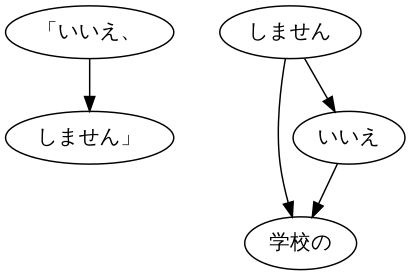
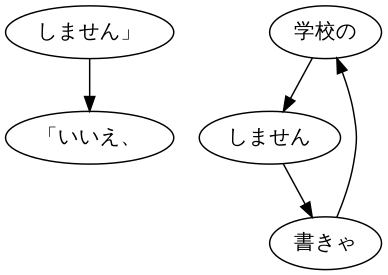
edge "「いいえ、" -> "しません」": reversed
edge "しません" -> "学校の": reversed
node "いいえ": label "いいえ" -> "書きゃ"
